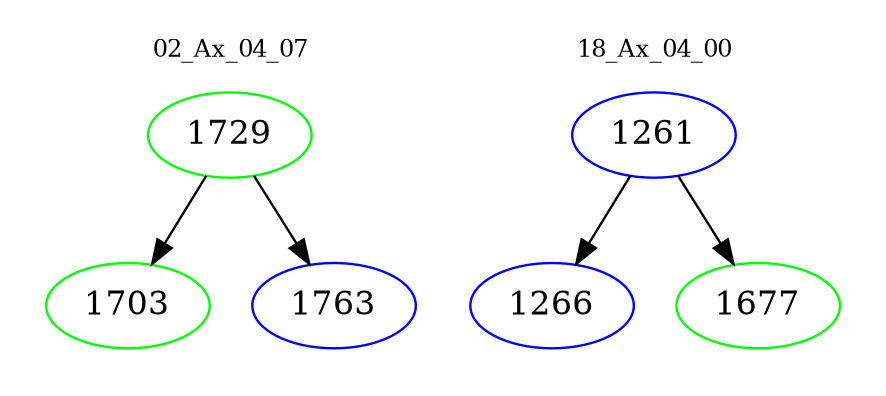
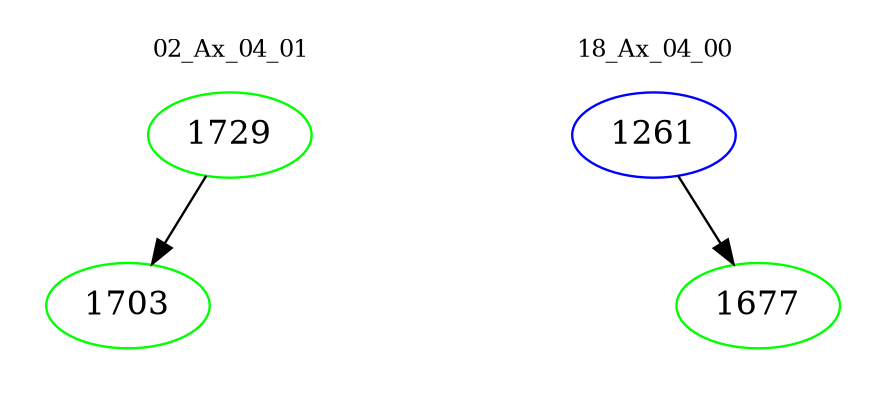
cluster "02_Ax_04_07": label "02_Ax_04_07" -> "02_Ax_04_01"
node "1763": removed
node "1266": removed
